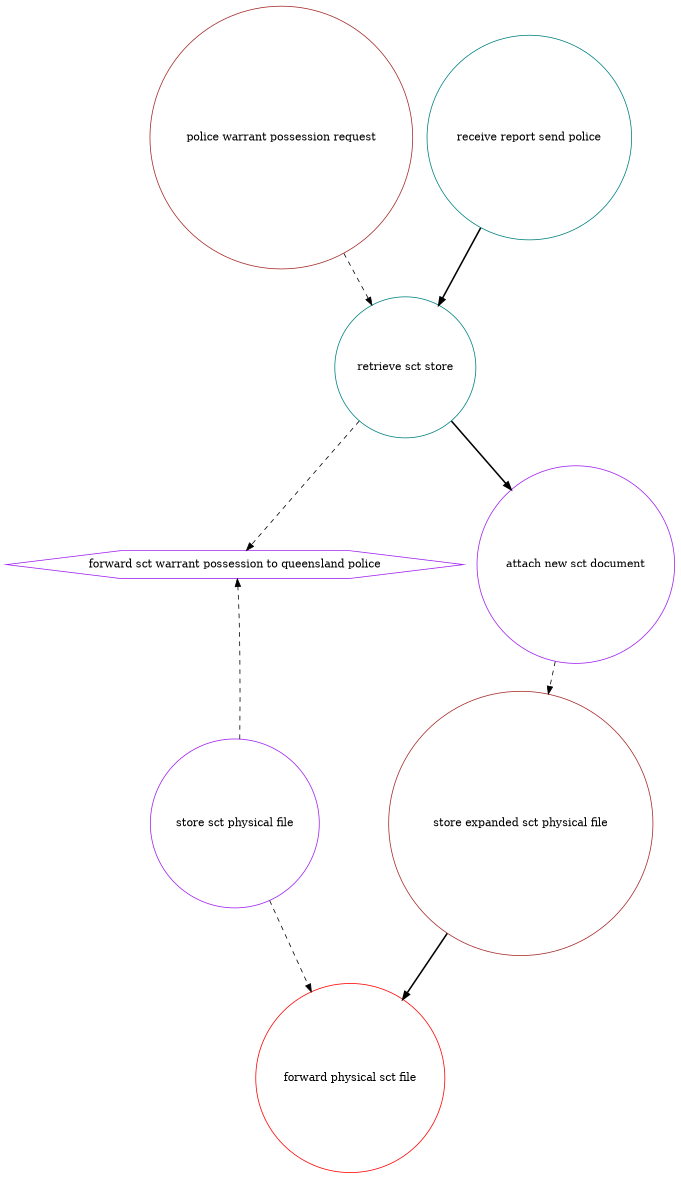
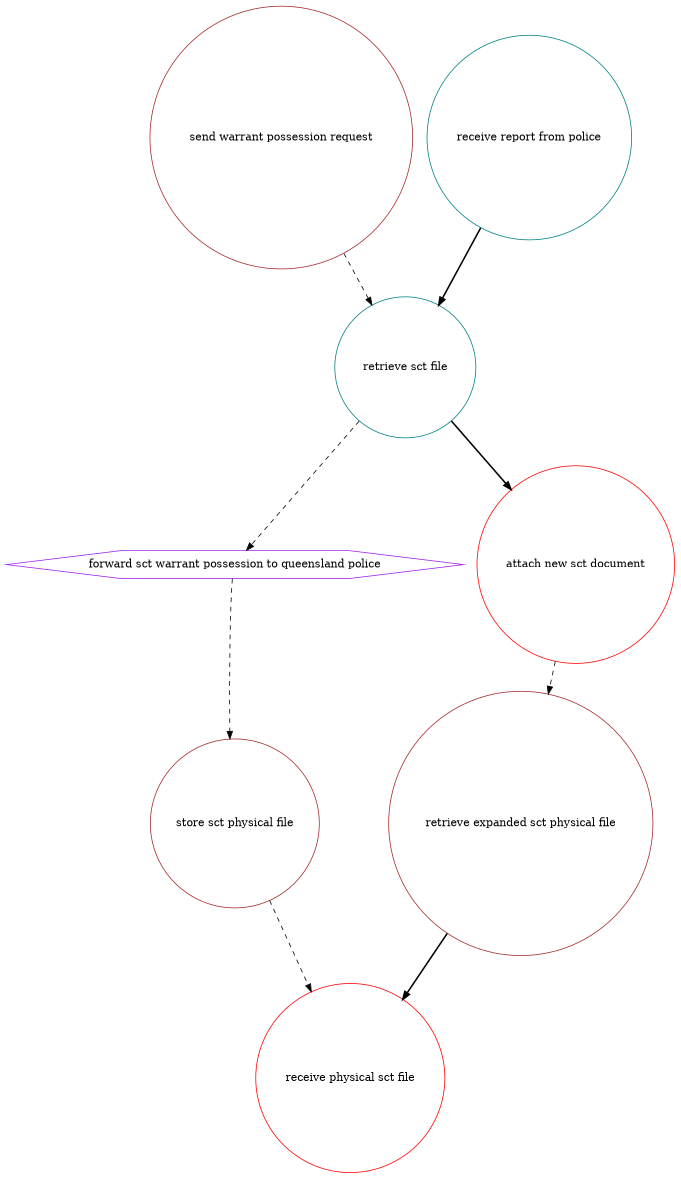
node "police warrant possession request": label "police warrant possession request" -> "send warrant possession request"
node "receive report send police": label "receive report send police" -> "receive report from police"
node "retrieve sct store": label "retrieve sct store" -> "retrieve sct file"
node "attach new sct document": color purple -> red
edge "store sct physical file" -> "forward sct warrant possession to queensland police": reversed
node "store sct physical file": color purple -> brown
node "store expanded sct physical file": label "store expanded sct physical file" -> "retrieve expanded sct physical file"
node "forward physical sct file": label "forward physical sct file" -> "receive physical sct file"
